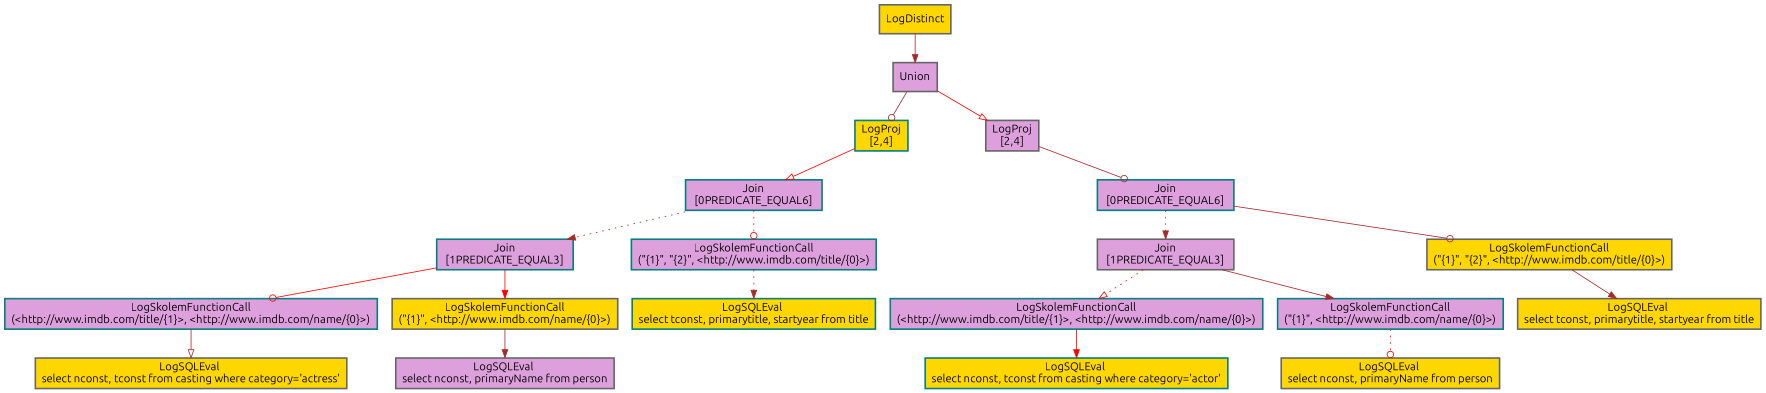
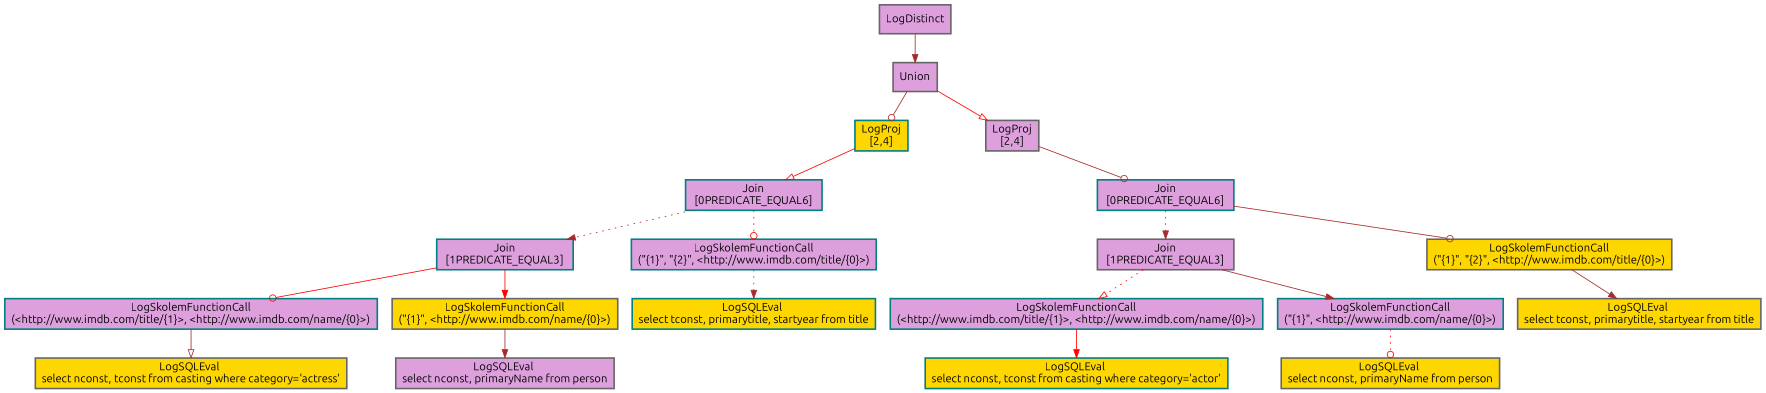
node "LogDistinct": fillcolor gold -> plum
